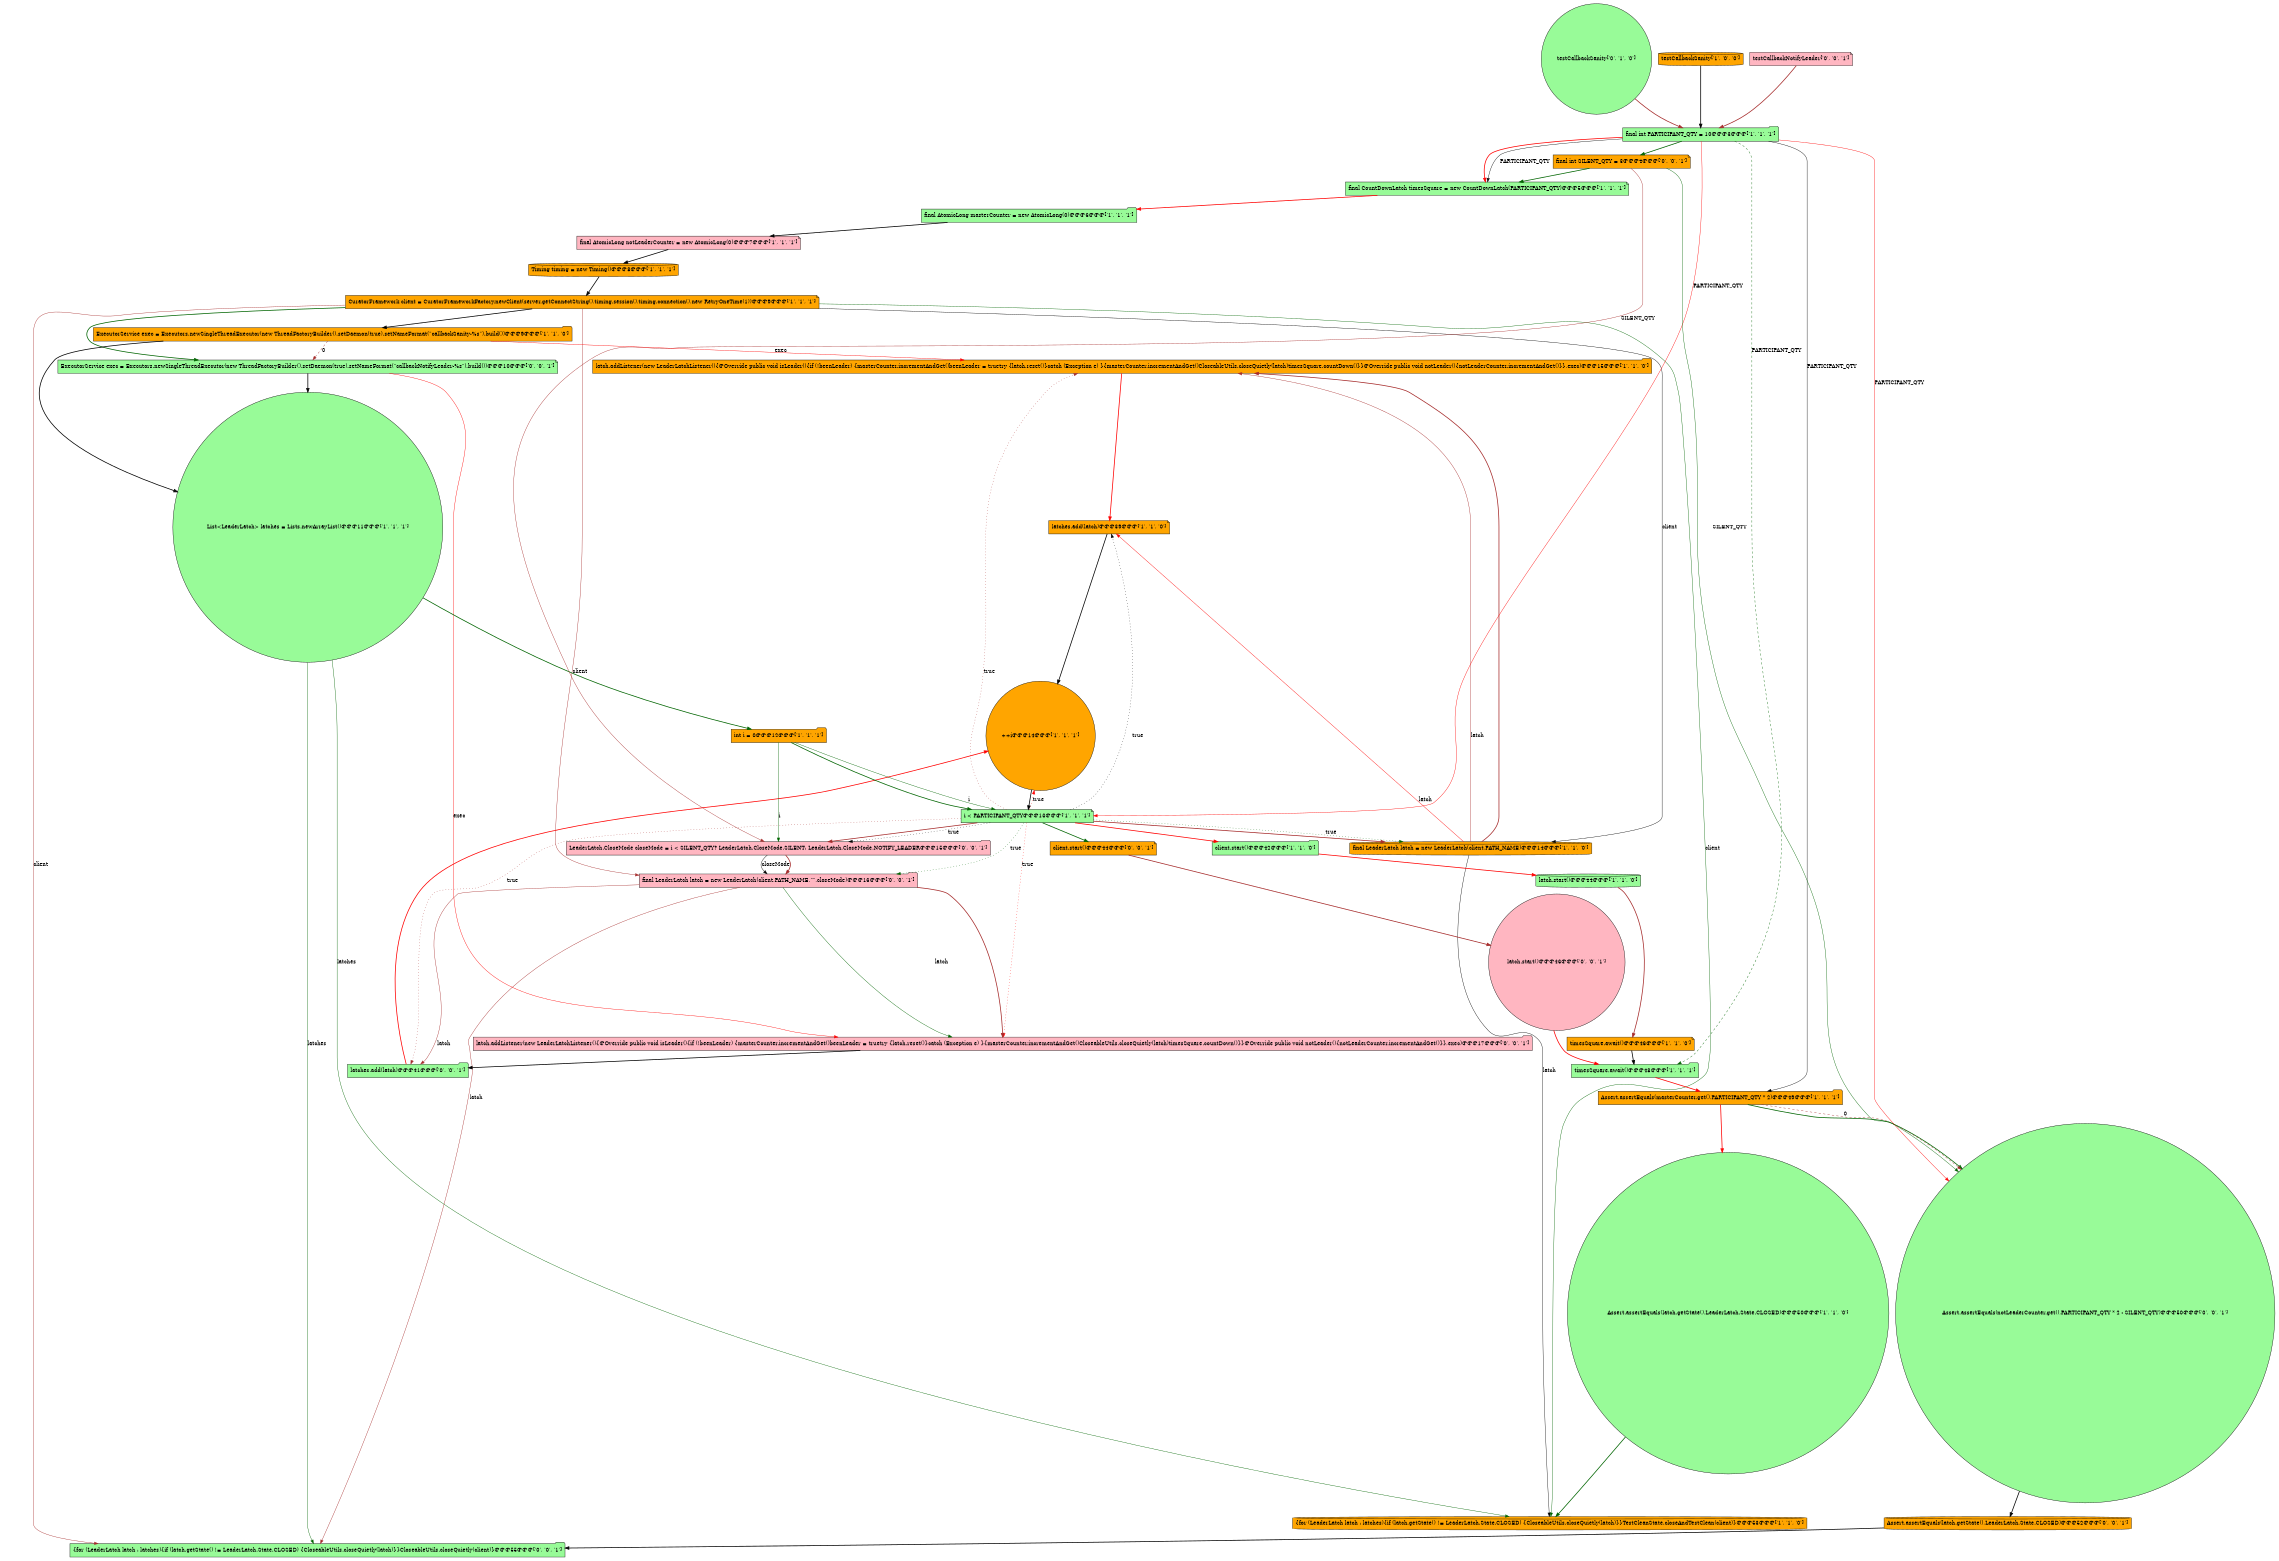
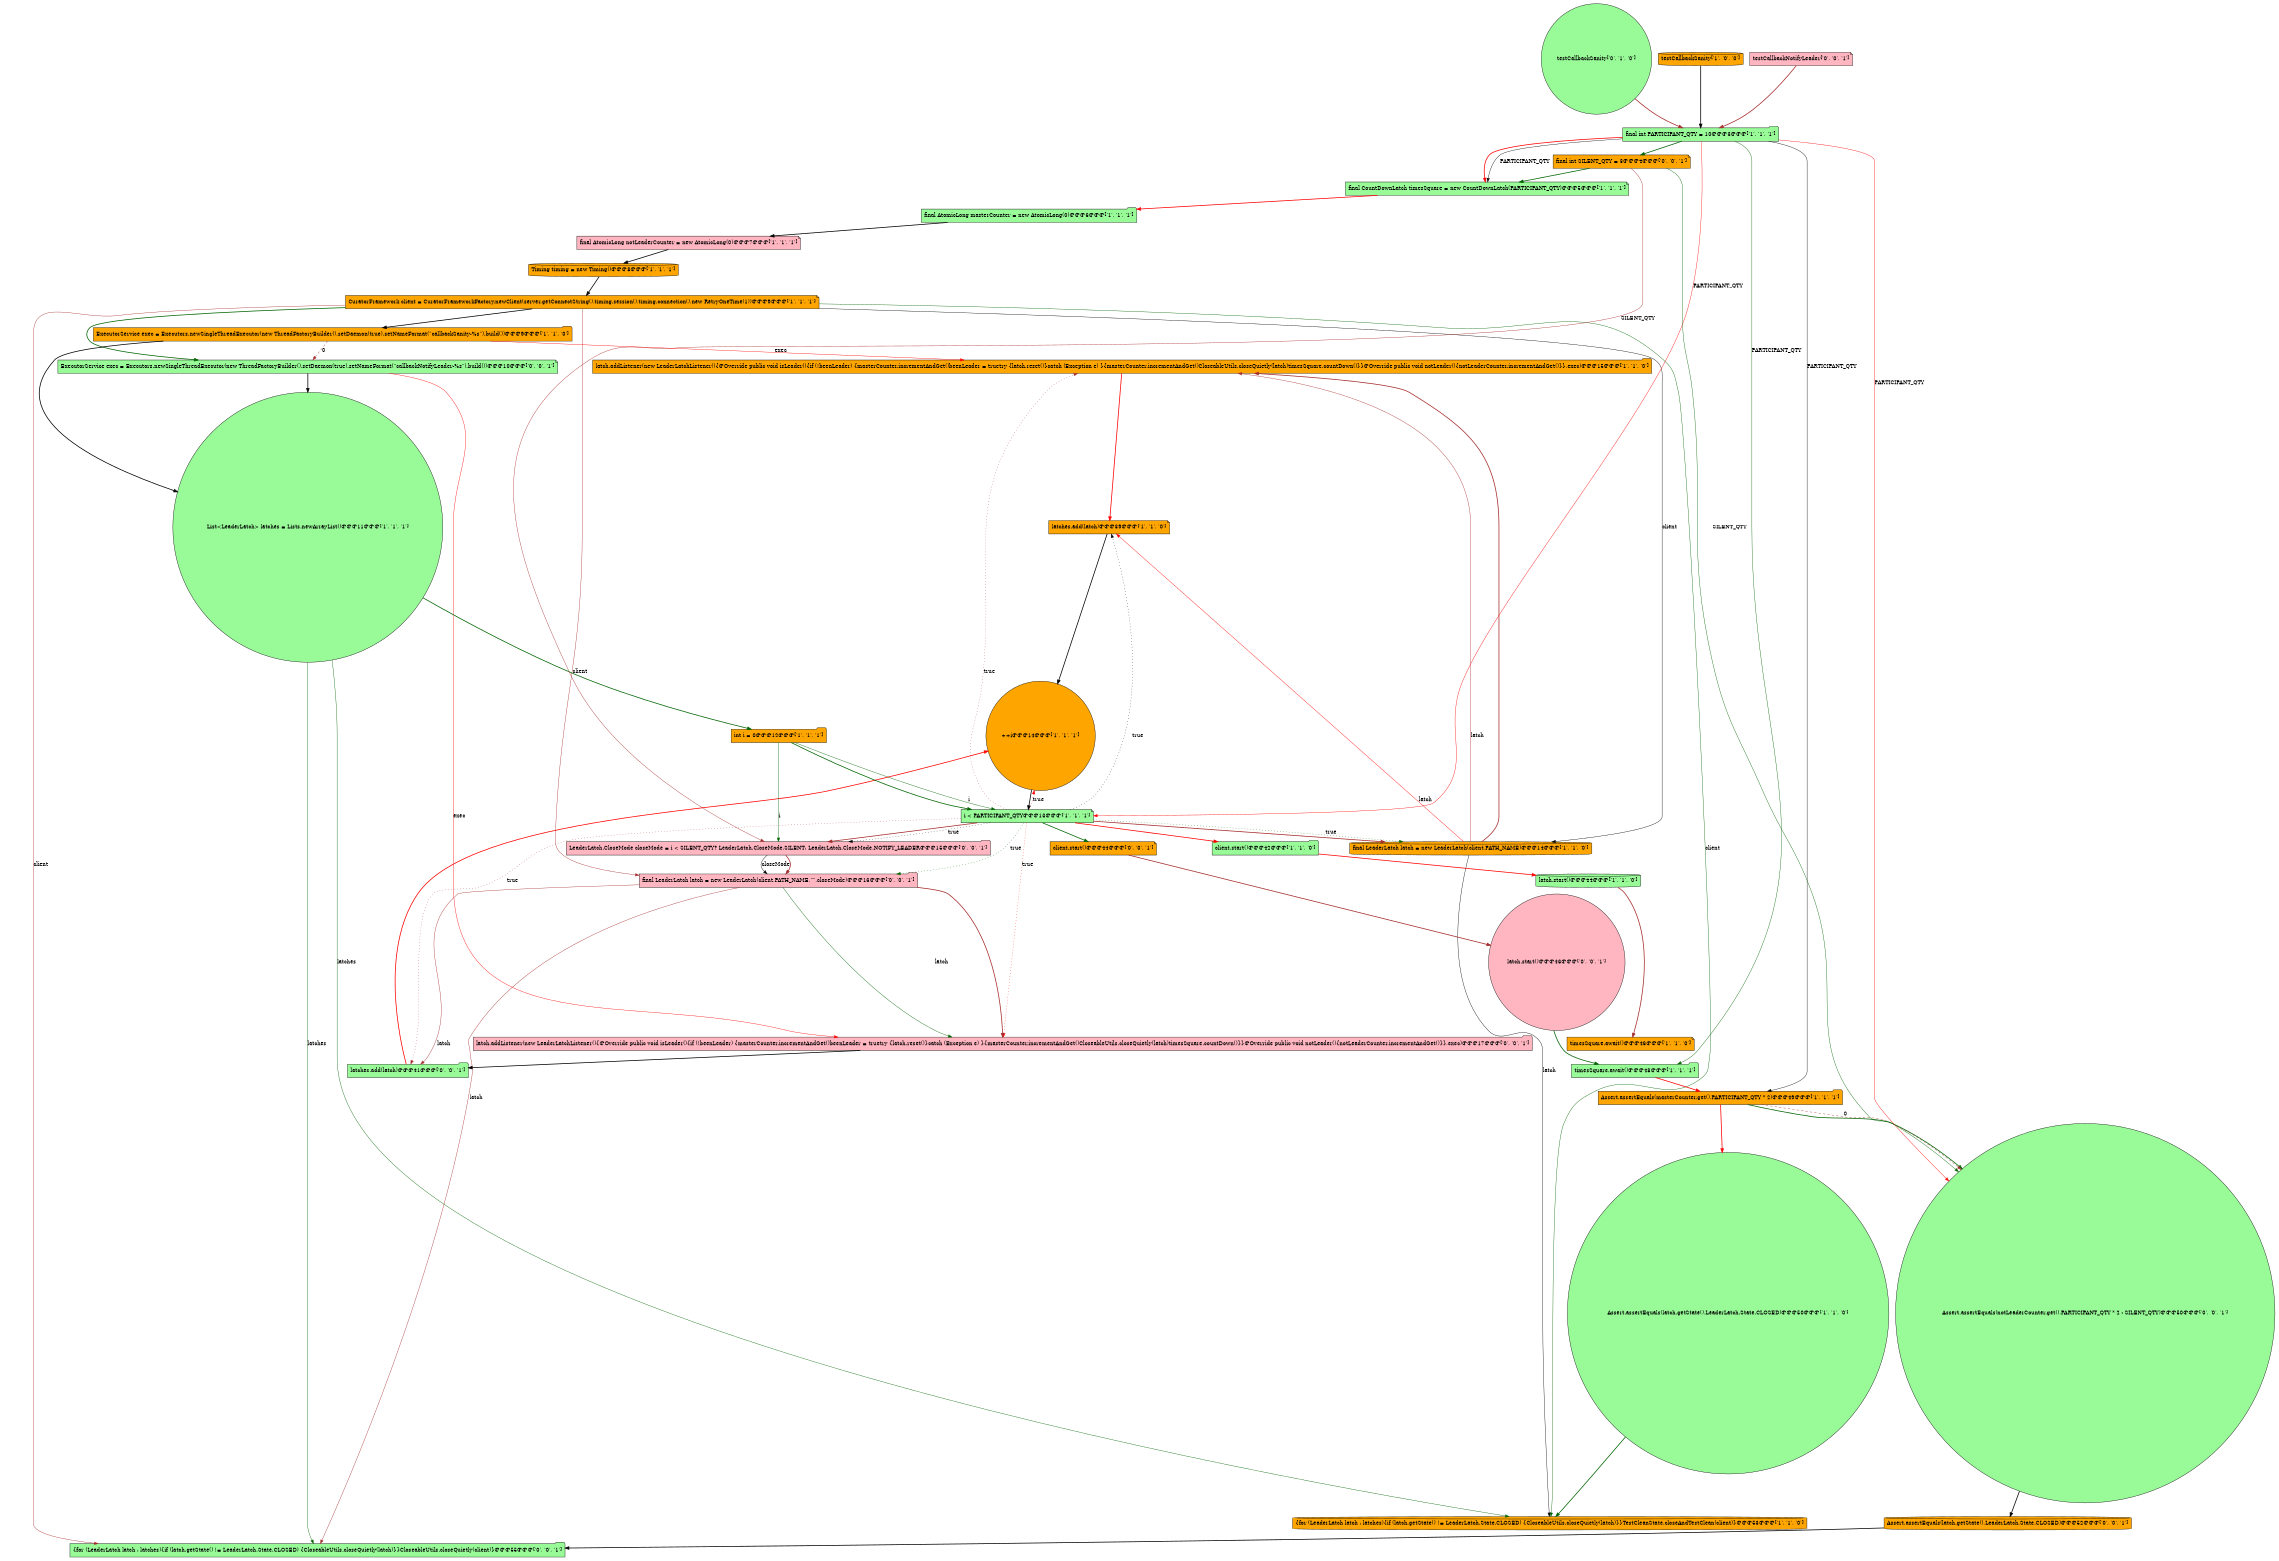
edge "final int PARTICIPANT_QTY = 10@@@3@@@['1', '1', '1']" -> "timesSquare.await()@@@48@@@['1', '1', '1']": style dashed -> solid
edge "latch.start()@@@46@@@['0', '0', '1']" -> "timesSquare.await()@@@48@@@['1', '1', '1']": color red -> darkgreen
edge "timesSquare.await()@@@46@@@['1', '1', '0']" -> "timesSquare.await()@@@48@@@['1', '1', '1']": removed
